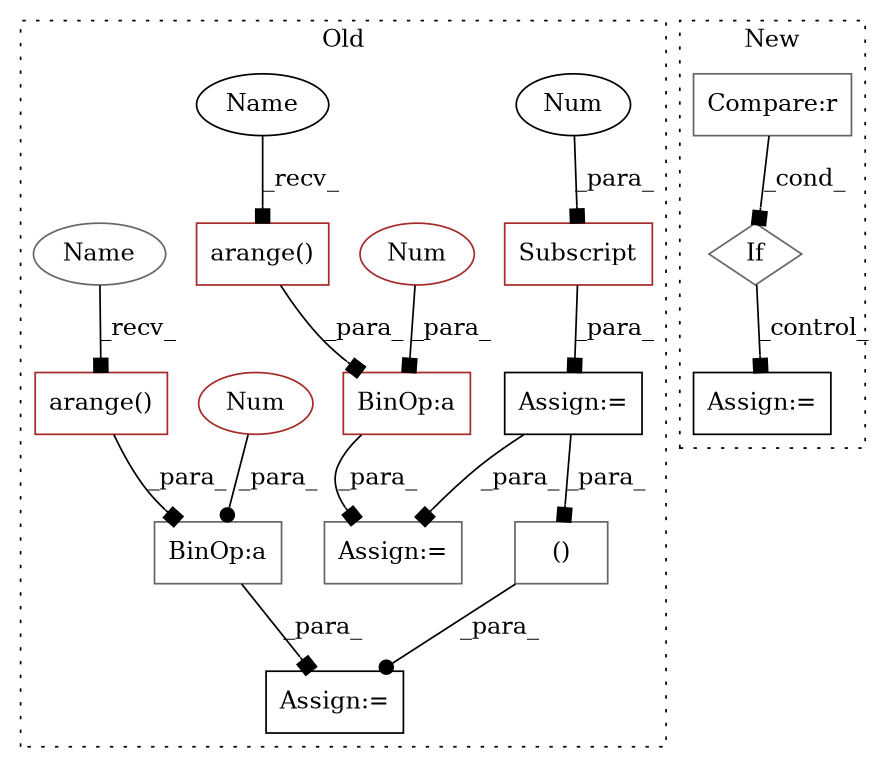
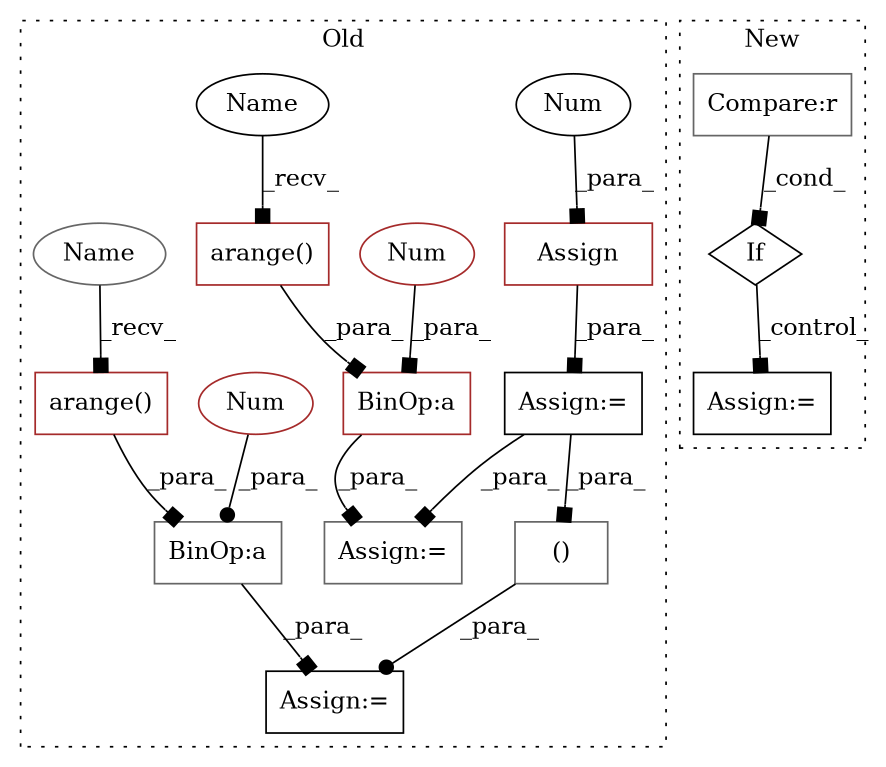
node "Subscript": label "Subscript" -> "Assign"
node "If": color gray40 -> black
